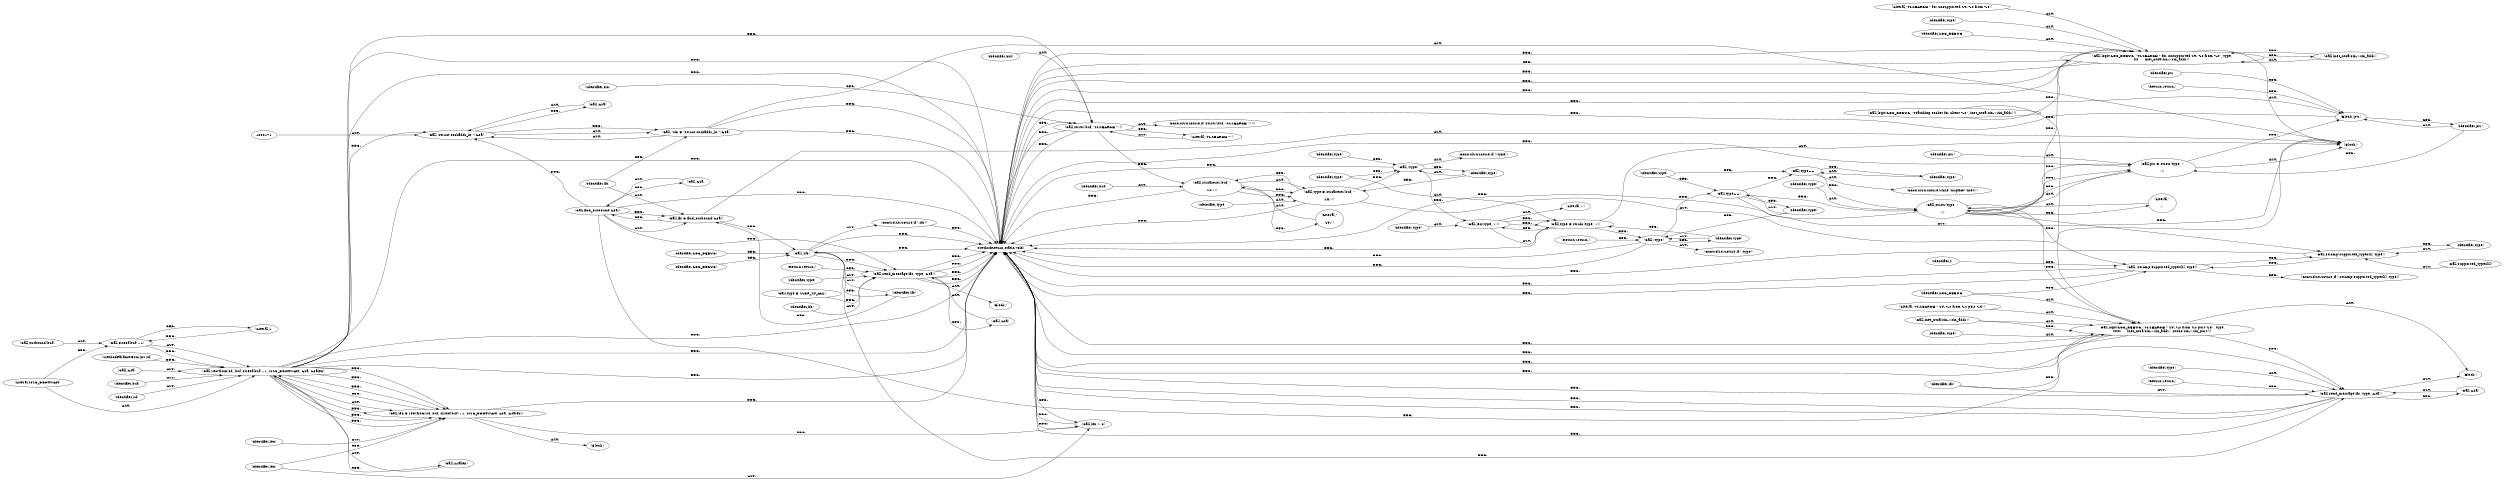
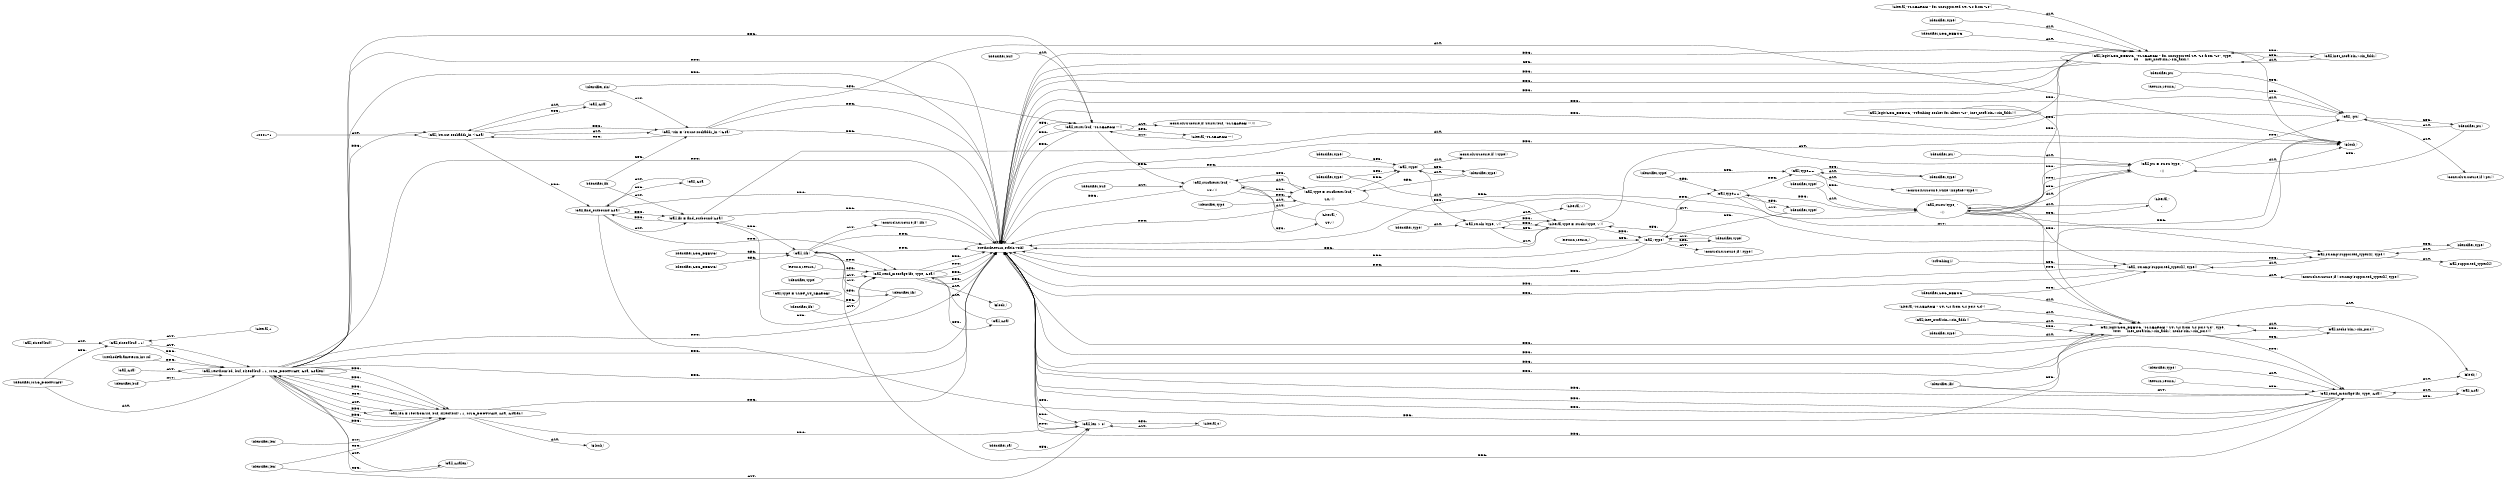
edge "(Identifier,sin)" -> "(Call,*sin = (struct sockaddr_in *)&sa)": added, label "AST:"
node "(Block,!ptr)": label "(Block,!ptr)" -> "(Call,!ptr)"
edge "(Call,*sin = (struct sockaddr_in *)&sa)" -> "(Call,(struct sockaddr_in *)&sa)": label "AST: " -> "CFG: "
edge "(Call,find_outbound(&sa))" -> "(Call,(struct sockaddr_in *)&sa)": reversed
node "(ControlStructure,if (!ptr))": added
node "(ControlStructure,while (isspace(*inet)))": label "(ControlStructure,while (isspace(*inet)))" -> "(ControlStructure,while (isspace(*type)))"
edge "(Call,ifs = find_outbound(&sa))" -> "(Call,find_outbound(&sa))": label "CFG: " -> "DDG: "
node "(Call,len(type, ':'))": label "(Call,len(type, ':'))" -> "(Call,strchr(type, ':'))"
node "(Call,type = strchr(type, ':'))": label "(Call,type = strchr(type, ':'))" -> "(Literal,type = strchr(type, ':'))"
edge "(ControlStructure,if (!ifs))" -> "(MethodReturn,static void)": now "(Call,ifs = find_outbound(&sa))" -> "(MethodReturn,static void)"
edge "(Call,!strcmp(supported_types[i], type))" -> "(Call,strcmp(supported_types[i], type))": label "CFG: " -> "DDG: "
node "(Identifier,i)": label "(Identifier,i)" -> "(Matching,i)"
edge "(Call,strcmp(supported_types[i], type))" -> "(Call,!strcmp(supported_types[i], type))": label "DDG: " -> "AST: "
edge "(Call,supported_types[i])" -> "(Call,strcmp(supported_types[i], type))": reversed
edge "(Call,!strcmp(supported_types[i], type))" -> "(ControlStructure,if (!strcmp(supported_types[i], type)))": label "CFG: " -> "AST: "
node "(Call,type = SSDP_ST_ALL)": label "(Call,type = SSDP_ST_ALL)" -> "(Call,type = SSDP_ST_SEARCH)"
edge "(Call,sizeof(buf) - 1)" -> "(Literal,1)": removed, label "CFG:"
node "(Call,ntohs(sin->sin_port))": added
edge "(Literal,1)" -> "(Call,sizeof(buf) - 1)": label "DDG: " -> "AST: "
node "(Call,outbound(buf))": label "(Call,outbound(buf))" -> "(Call,sizeof(buf))"
node "(Literal,MSG_DONTWAIT)": label "(Literal,MSG_DONTWAIT)" -> "(Identifier,MSG_DONTWAIT)"
node "(Identifier,sd)": removed
node "(Literal,0)": added
node "(Identifier,sa)": added
